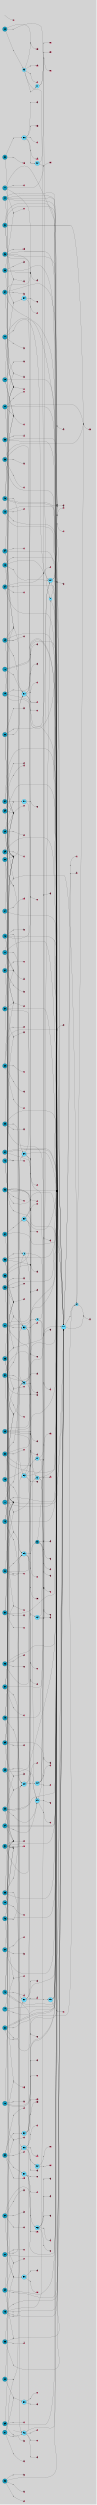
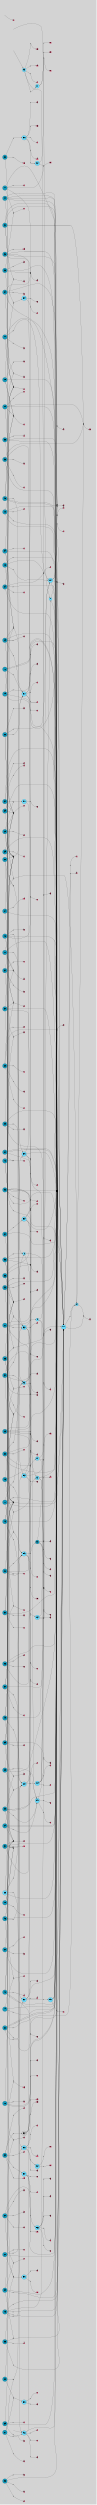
node "T280": removed
node "T635": fillcolor #1199bb -> #66ddff
node "T652": fillcolor #66ddff -> #cccccc
